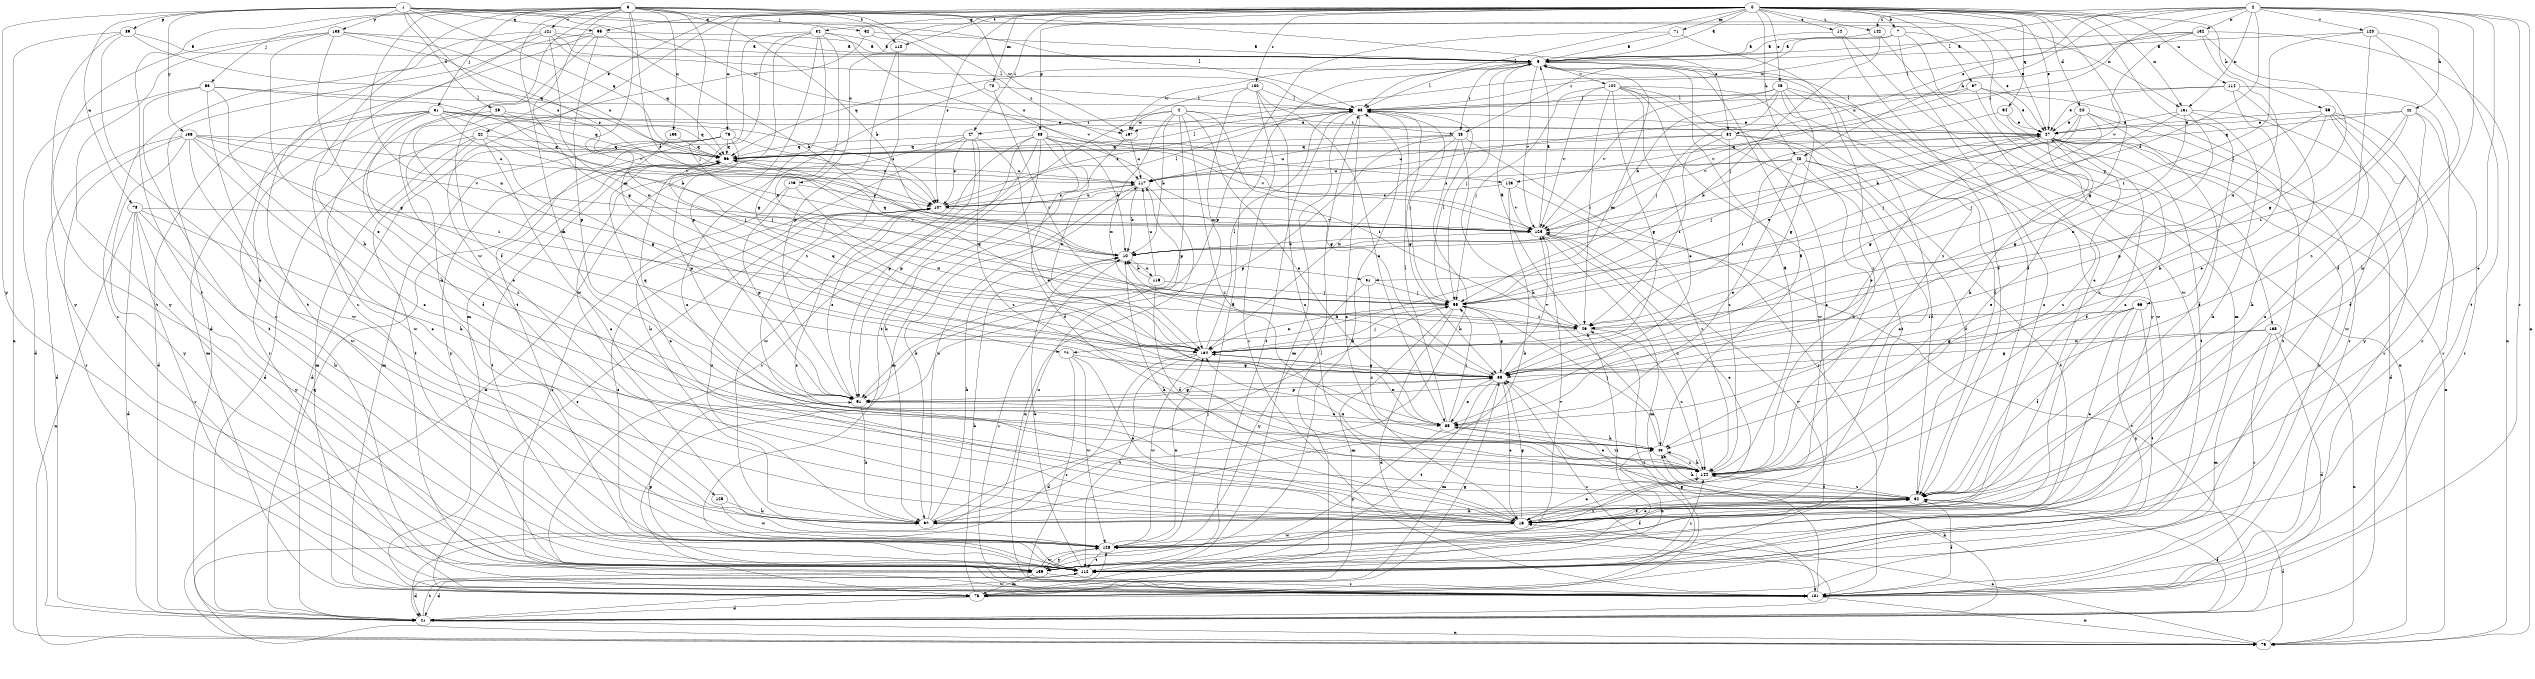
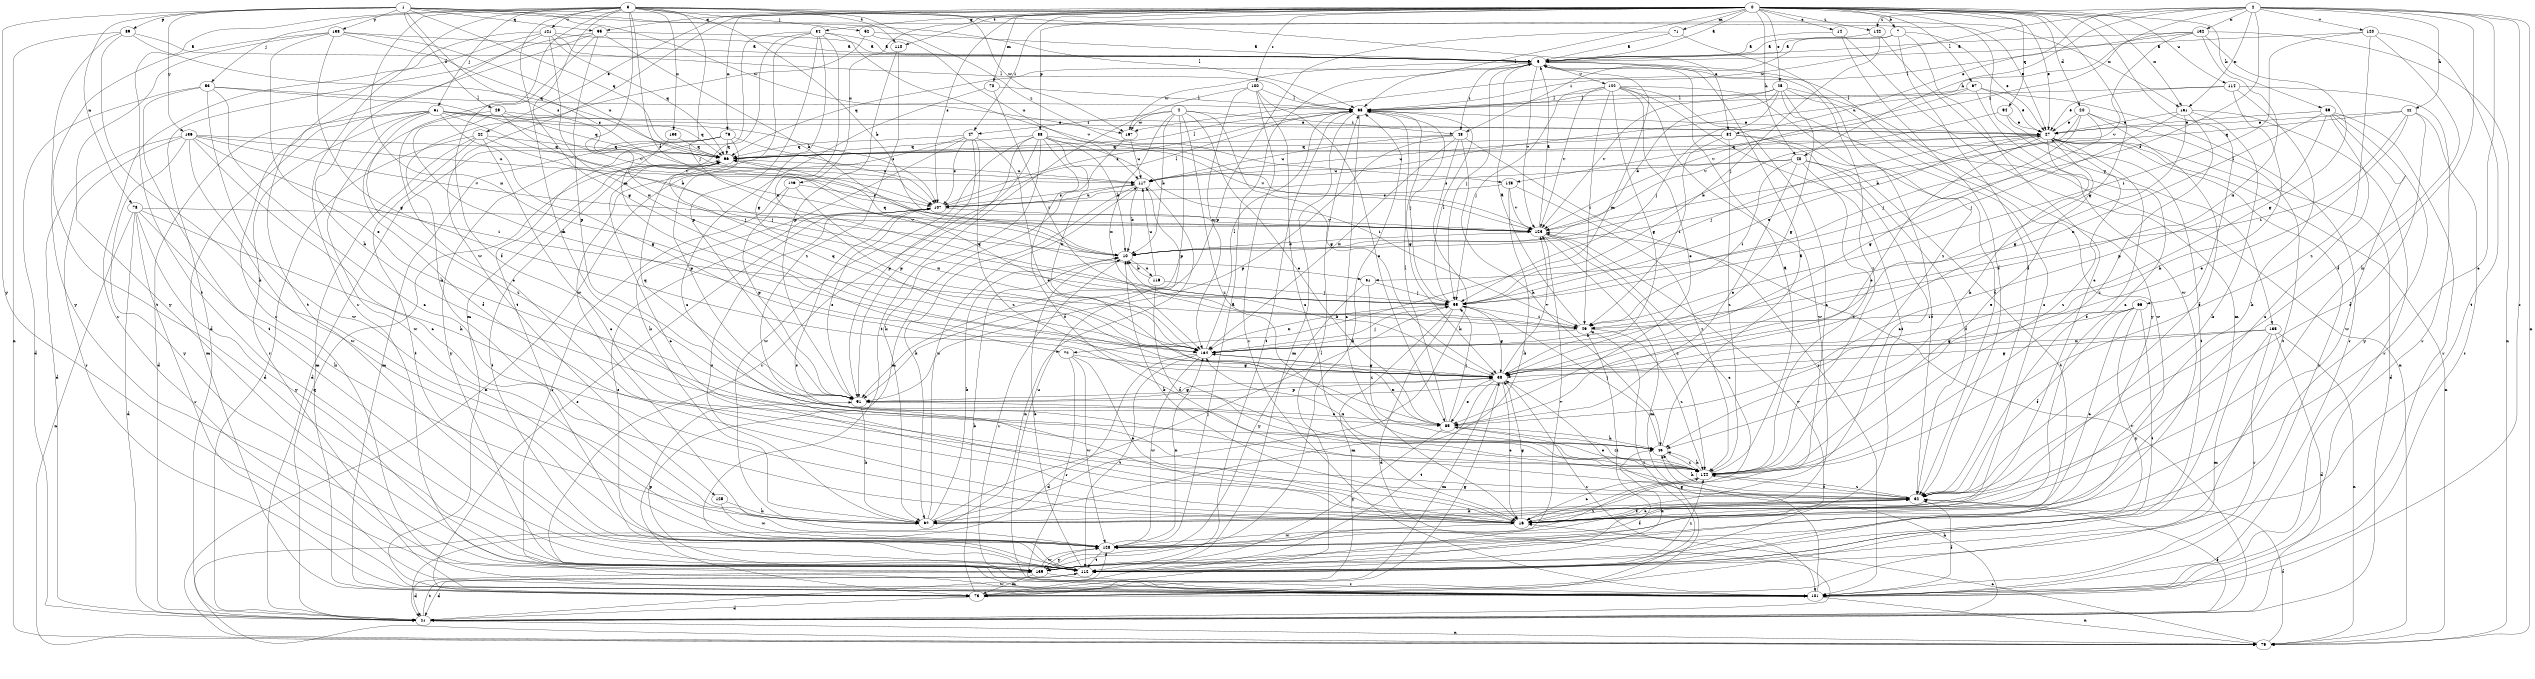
edge "5" -> "68": now "122" -> "68"
